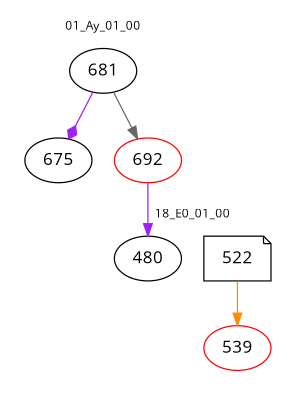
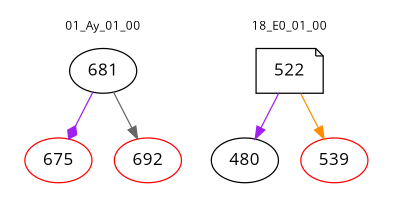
node "675": color black -> red
edge "692" -> "480": now "522" -> "480"
